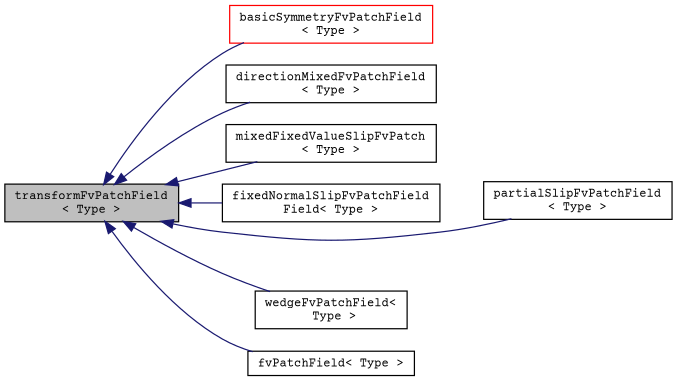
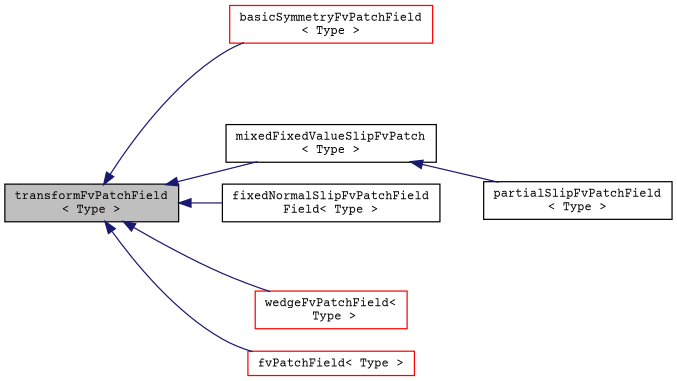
node "directionMixedFvPatchField < Type >": removed
edge "partialSlipFvPatchField < Type >" -> "transformFvPatchField < Type >": now "partialSlipFvPatchField < Type >" -> "mixedFixedValueSlipFvPatch < Type >"
node "wedgeFvPatchField< Type >": color black -> red
node "fvPatchField< Type >": color black -> red
